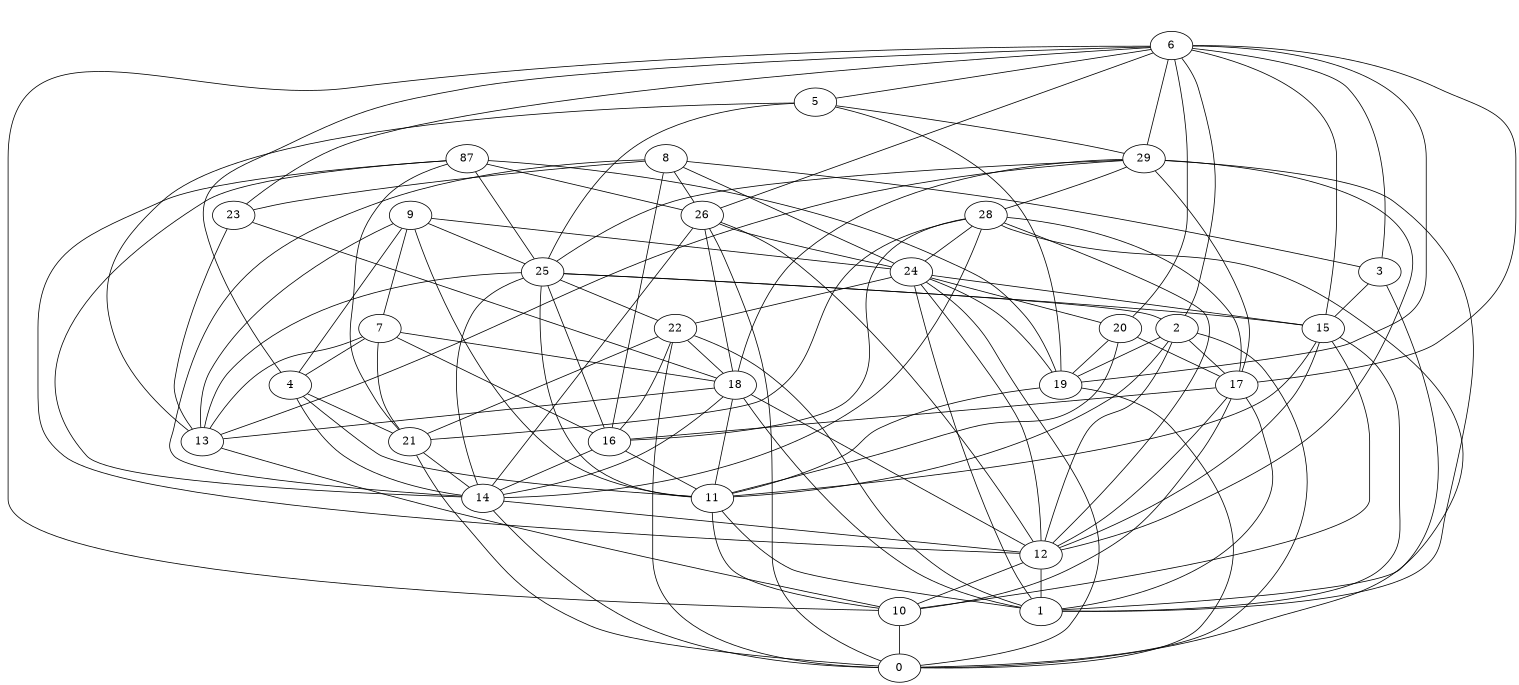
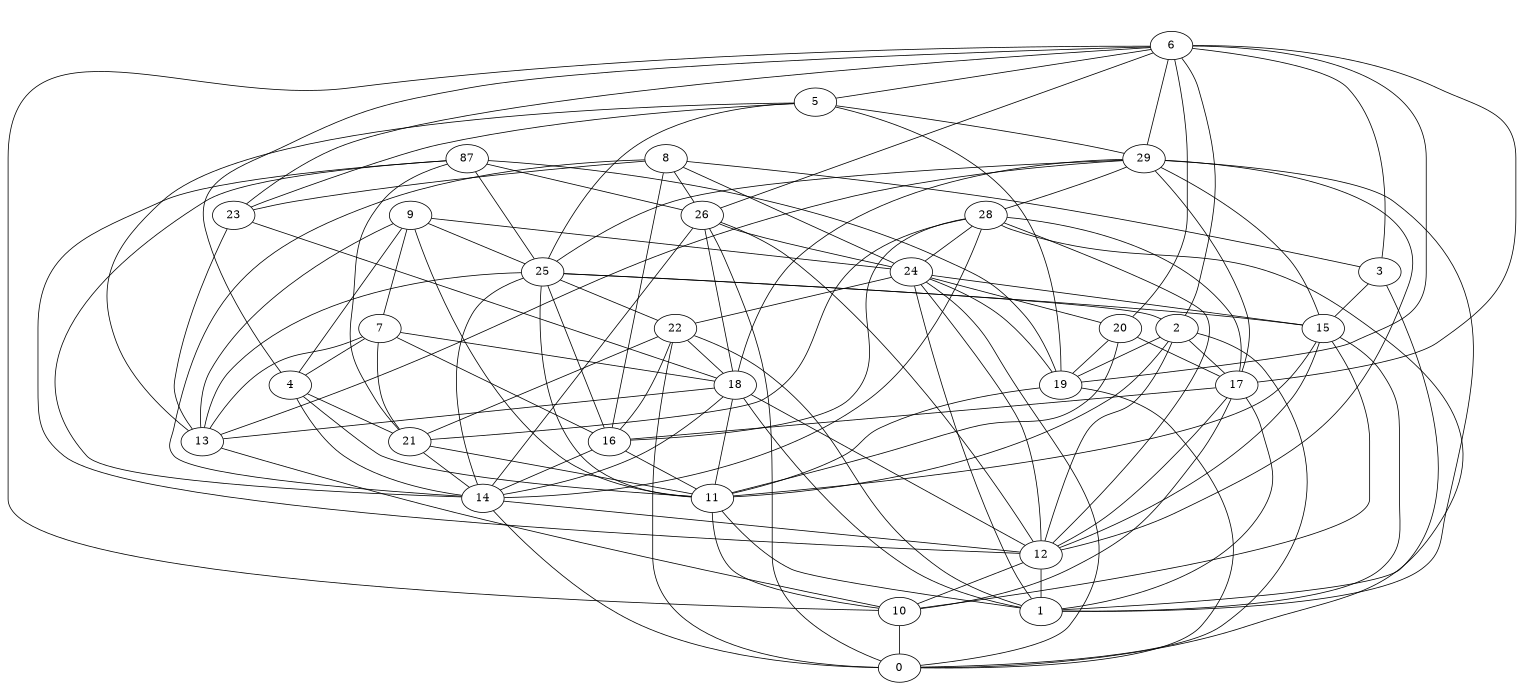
edge "5" -- "23": added
edge "6" -- "15": now "29" -- "15"
edge "21" -- "0": now "21" -- "11"
